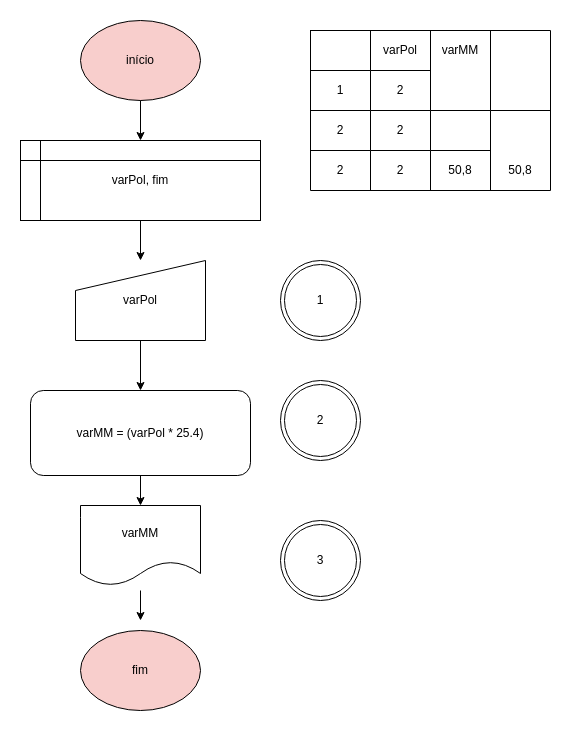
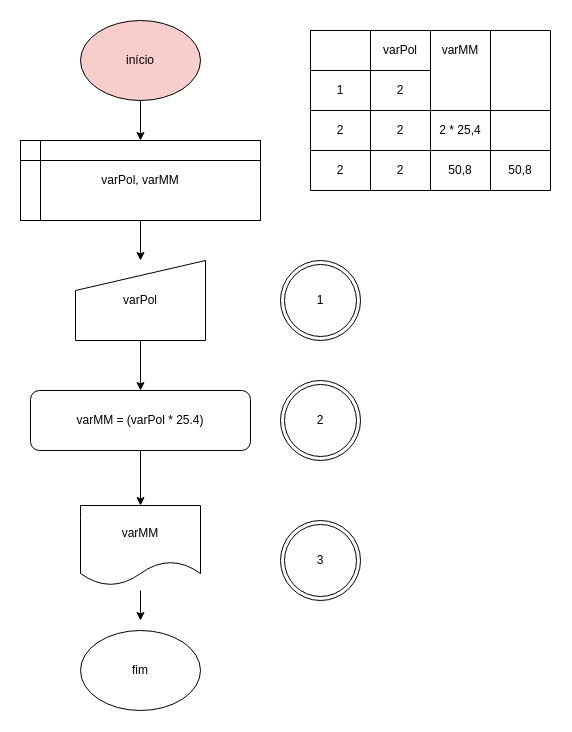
node "2 * 25,4": added
node "varPol, fim": label "varPol, fim" -> "varPol, varMM"
node "varMM = (varPol * 25.4)": size 220x85 -> 220x60
node "fim": fillcolor #f8cecc -> #ffffff
